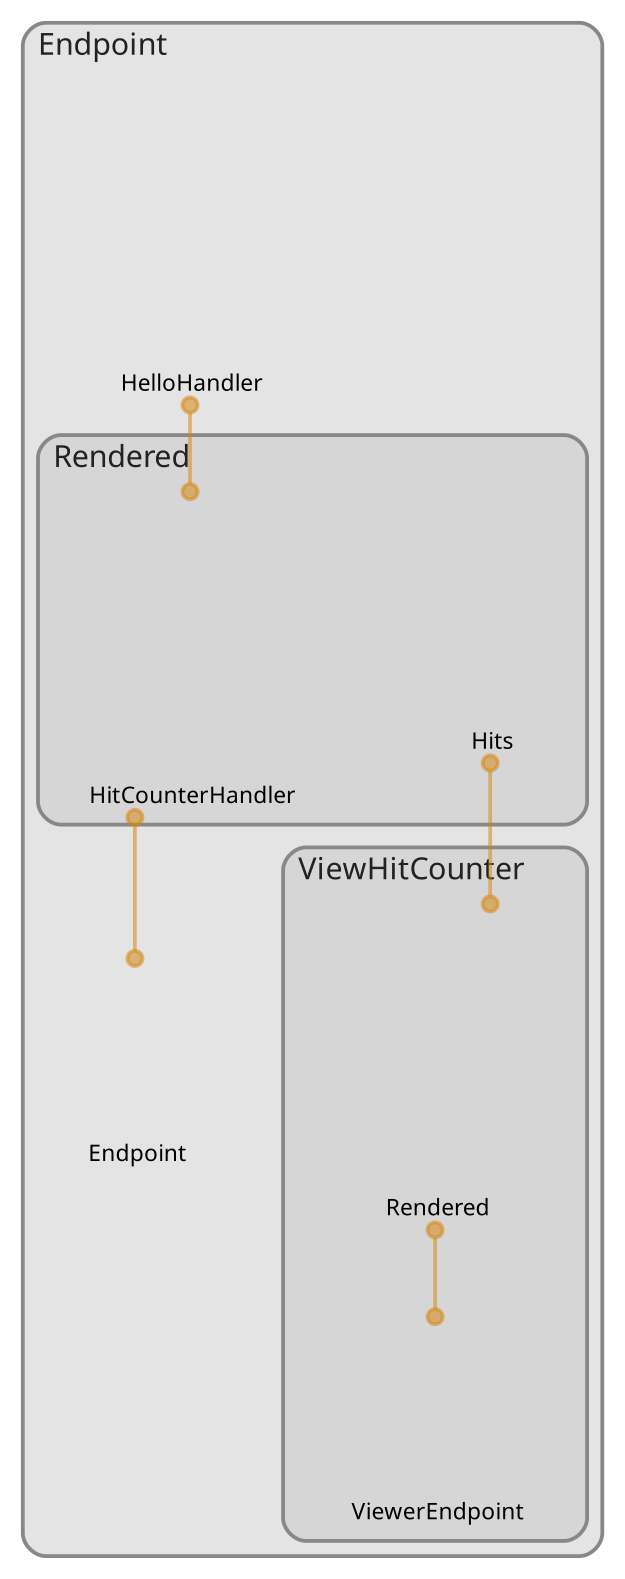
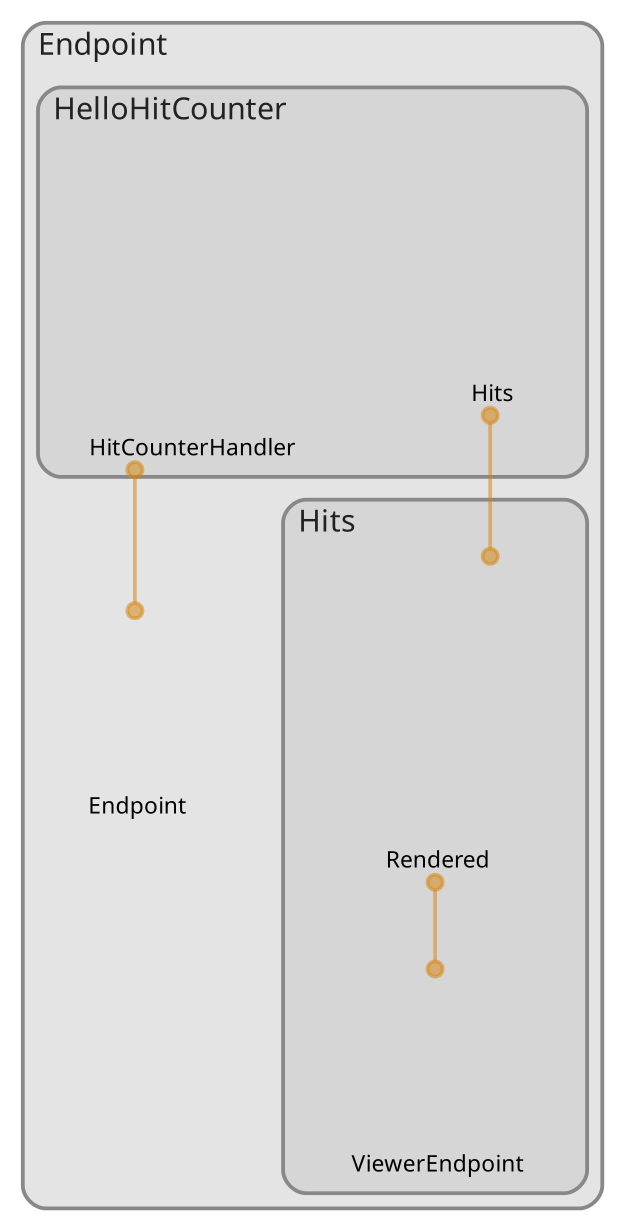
node "HelloHandler": removed
cluster "Rendered": label "Rendered" -> "HelloHitCounter"
cluster "ViewHitCounter": label "ViewHitCounter" -> "Hits"
